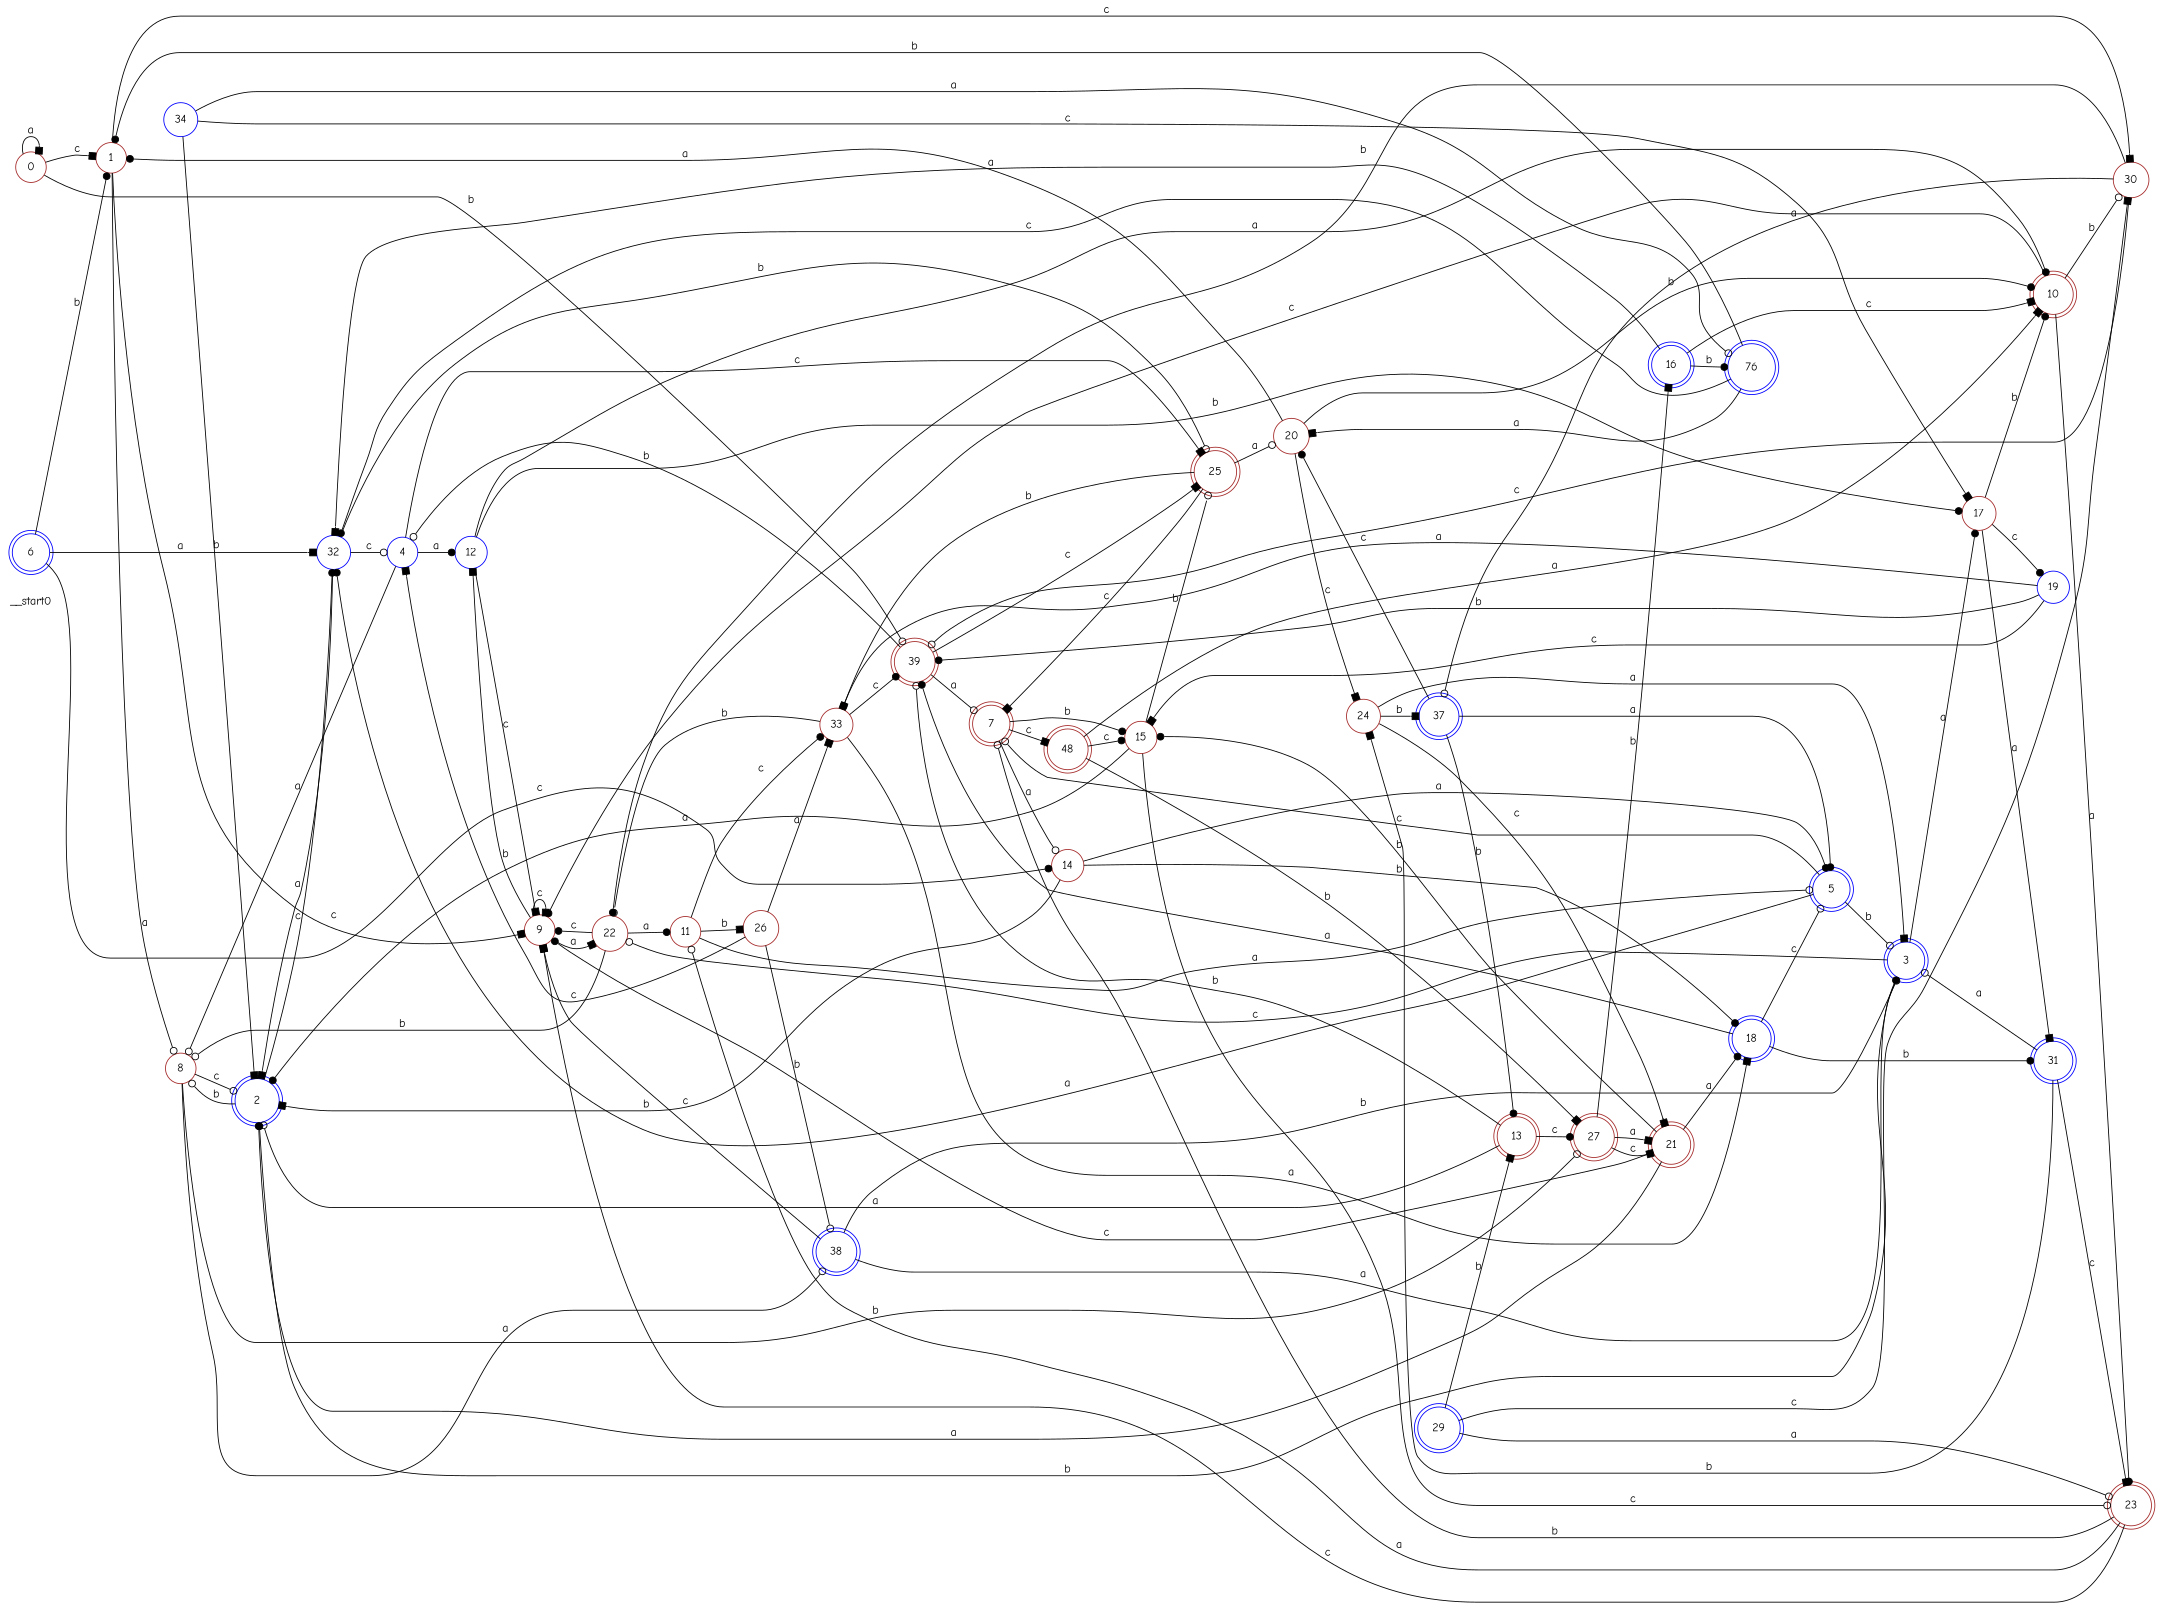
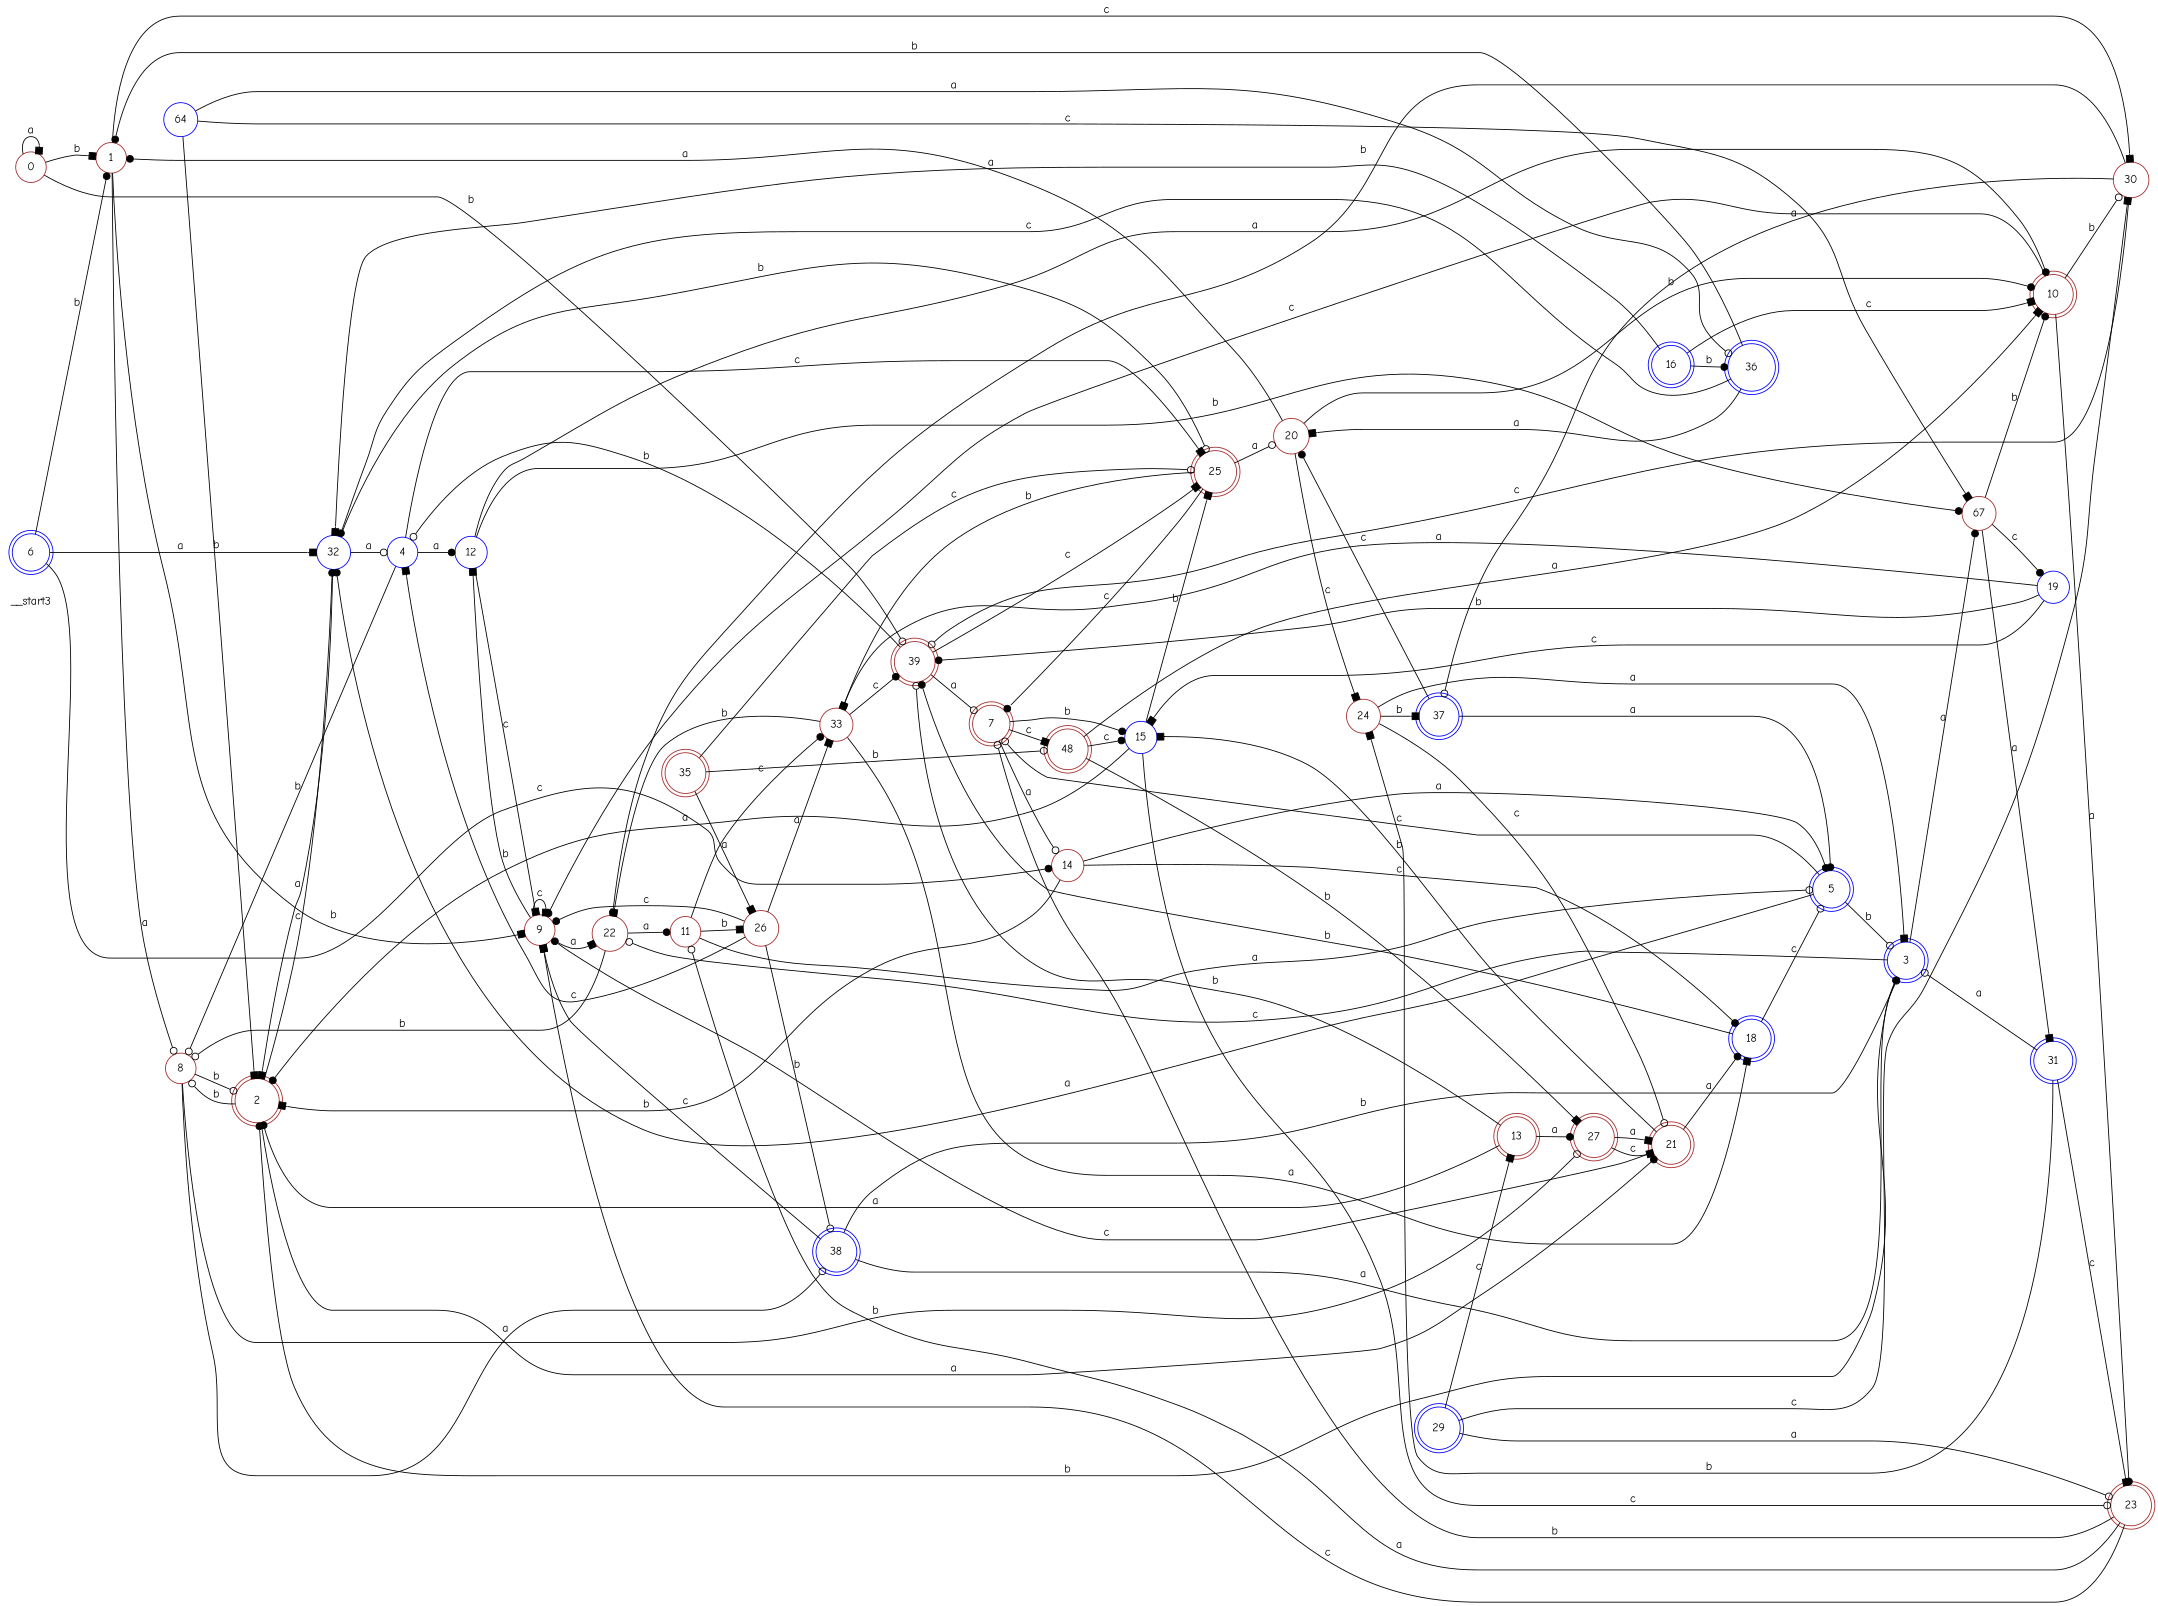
node "34": label "34" -> "64"
edge "0" -> "1": label "c" -> "b"
node "76": label "76" -> "36"
node "17": label "17" -> "67"
edge "32" -> "4": label "c" -> "a"
edge "25" -> "7": arrowhead box -> dot
node "__start0": label "__start0" -> "__start3"
edge "15" -> "25": arrowhead odot -> box
node "15": color brown -> blue
edge "33" -> "22": arrowhead odot -> box
edge "27" -> "16": removed, label "b"
node "35": added
edge "4" -> "8": label "a" -> "b"
edge "14" -> "18": label "b" -> "c"
edge "24" -> "21": arrowhead box -> odot
edge "21" -> "15": arrowhead dot -> box
edge "37" -> "13": removed, label "b"
edge "1" -> "9": label "c" -> "b"
edge "22" -> "9": now "26" -> "9"
edge "18" -> "39": label "a" -> "b"
edge "18" -> "31": removed, label "b"
edge "8" -> "2": label "c" -> "b"
node "2": color blue -> brown
edge "13" -> "27": label "c" -> "a"
edge "13" -> "2": arrowhead odot -> dot
edge "29" -> "13": label "b" -> "c"
edge "21" -> "2": reversed
